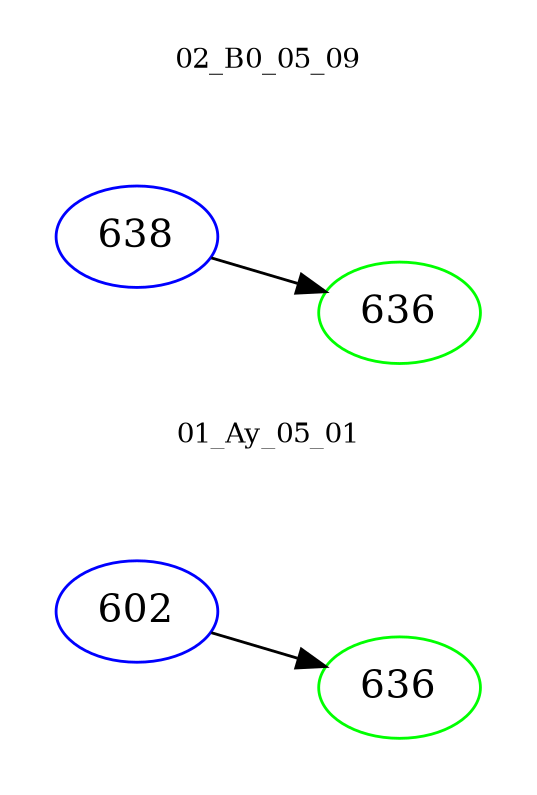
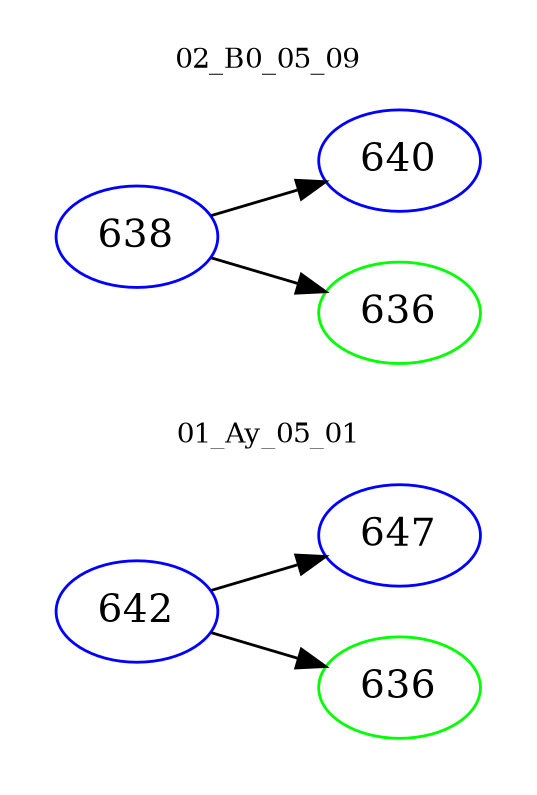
node "640": added
node "647": added
node "602": label "602" -> "642"
